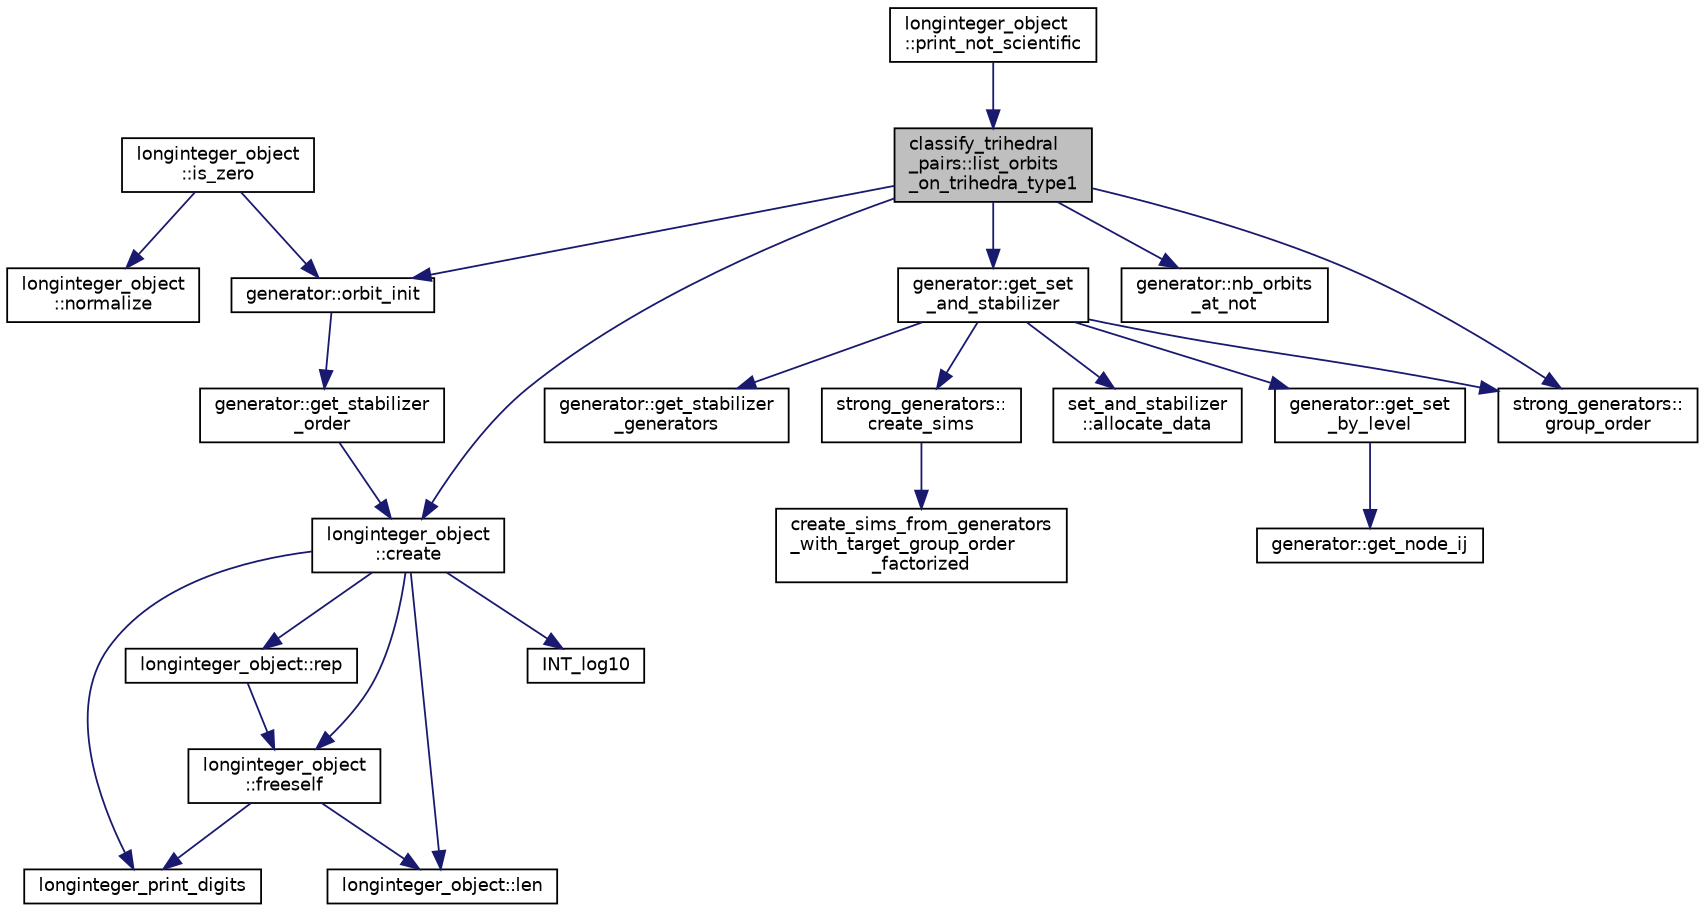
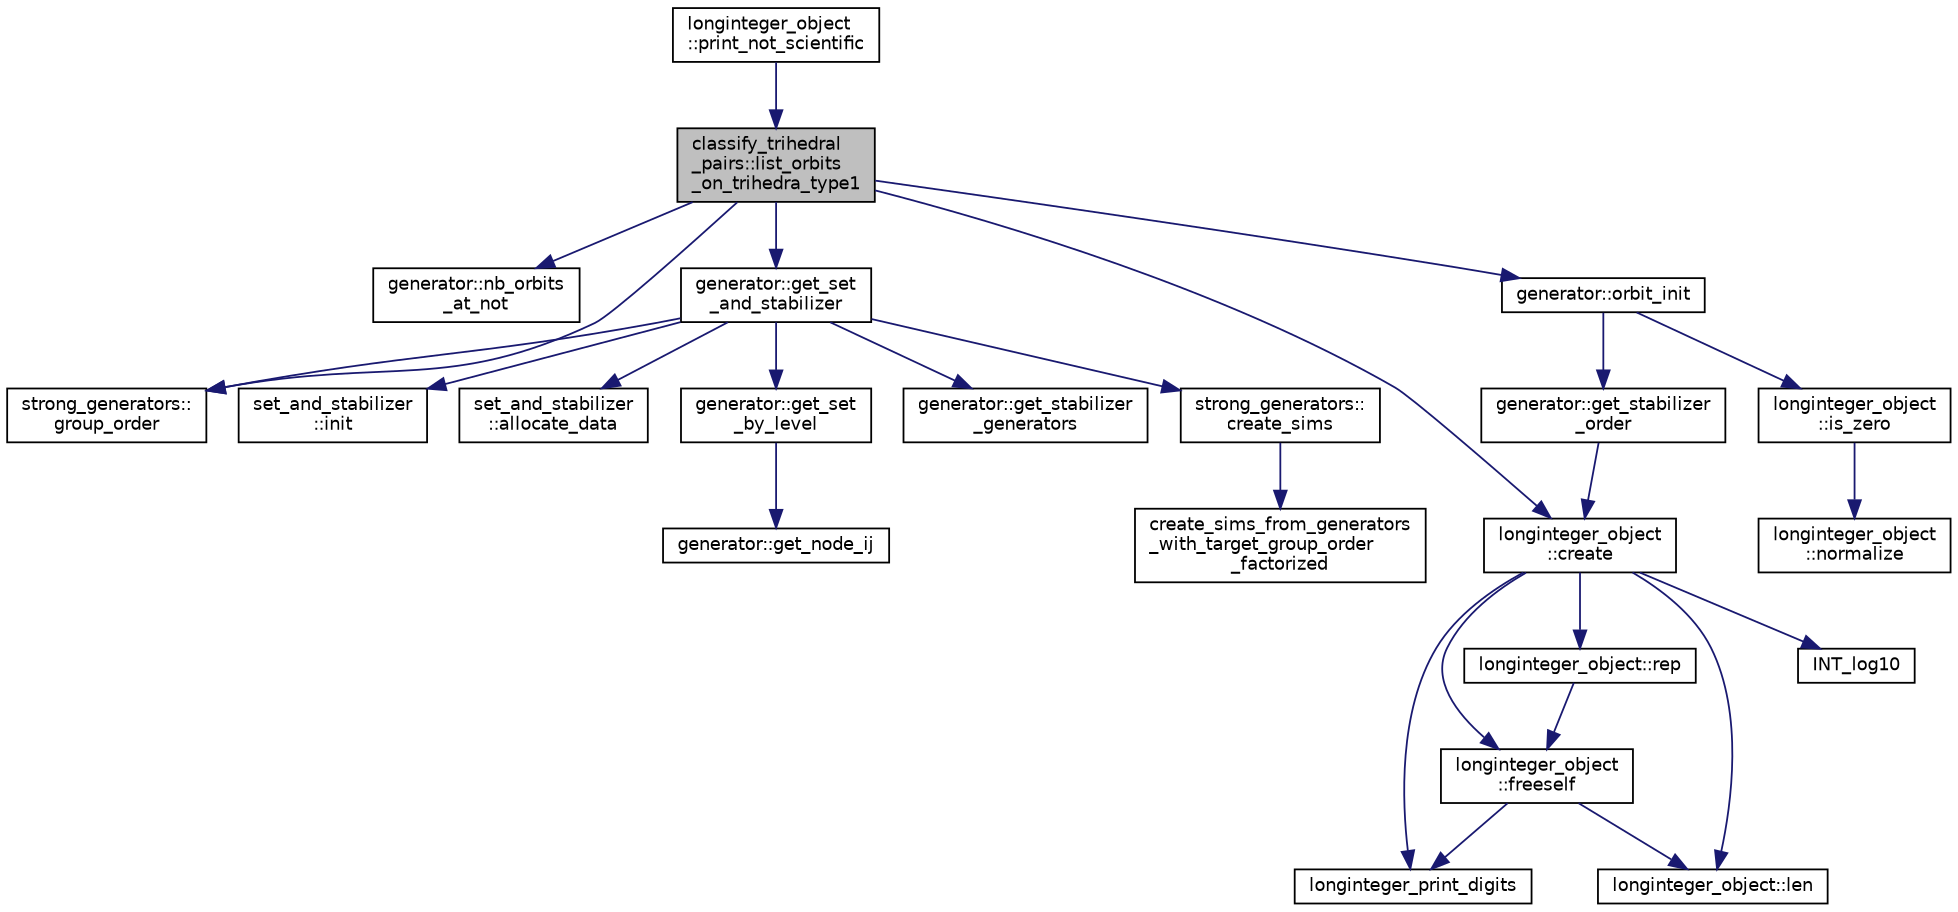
edge "longinteger_object ::is_zero" -> "generator::orbit_init": reversed
node "set_and_stabilizer ::init": added
